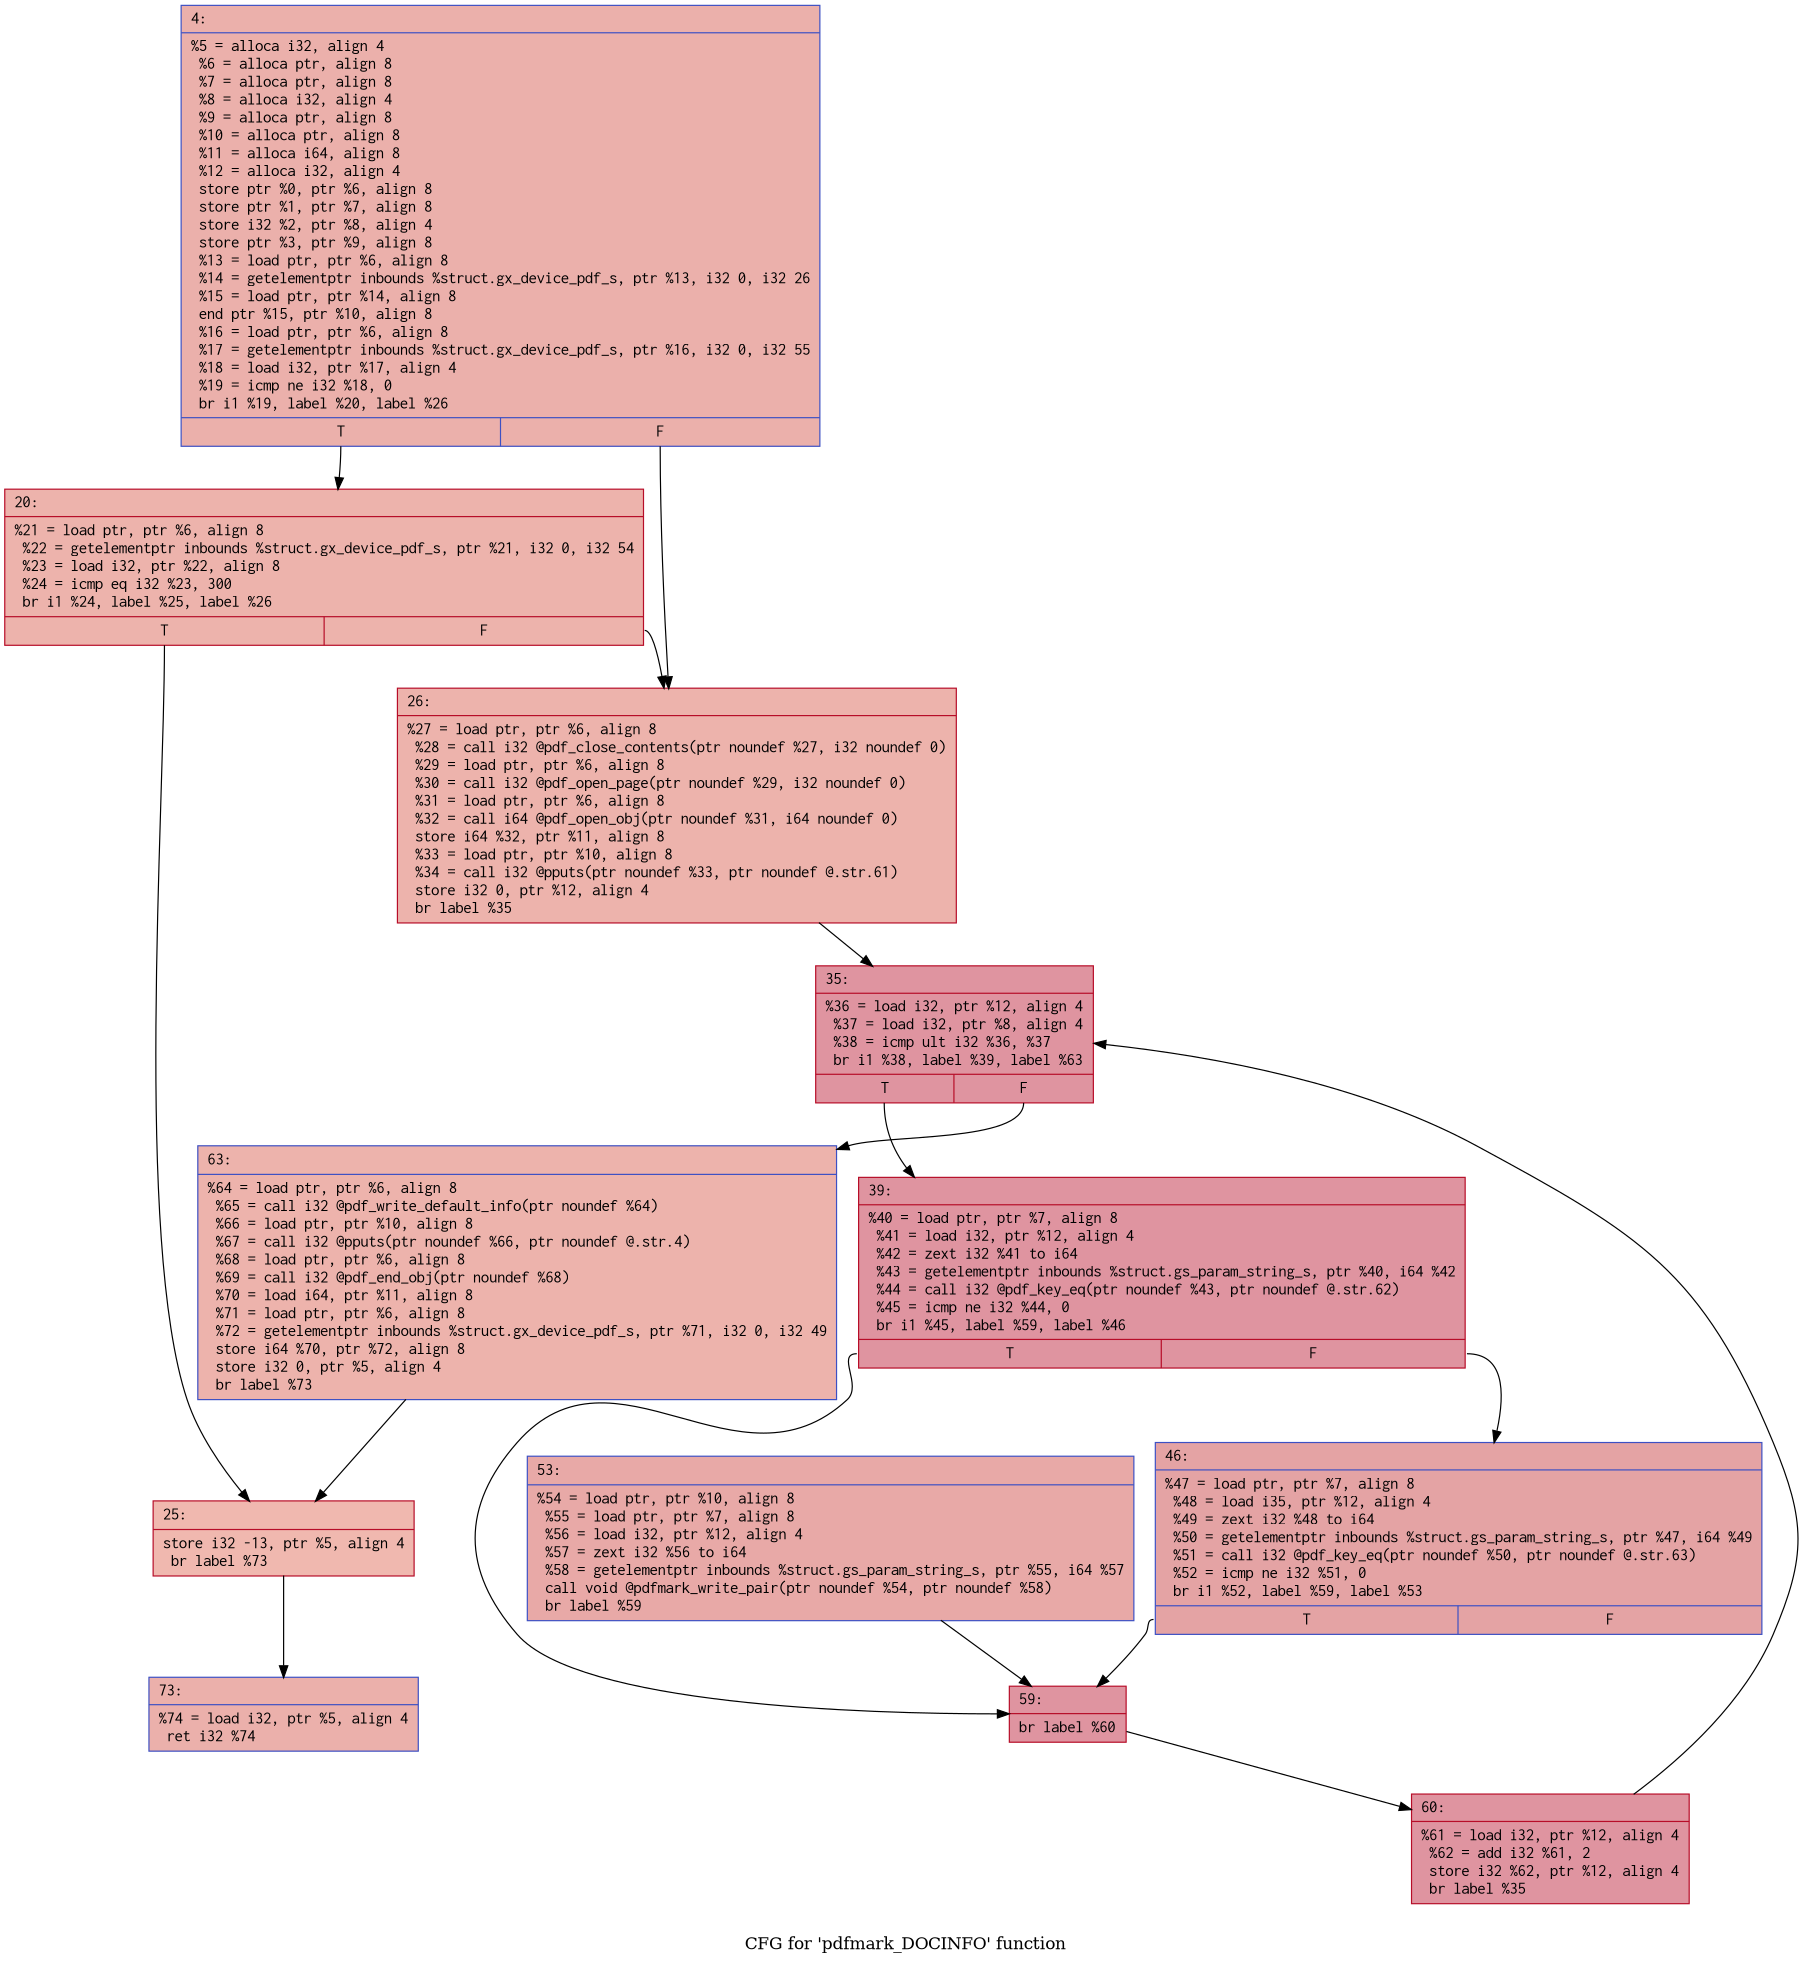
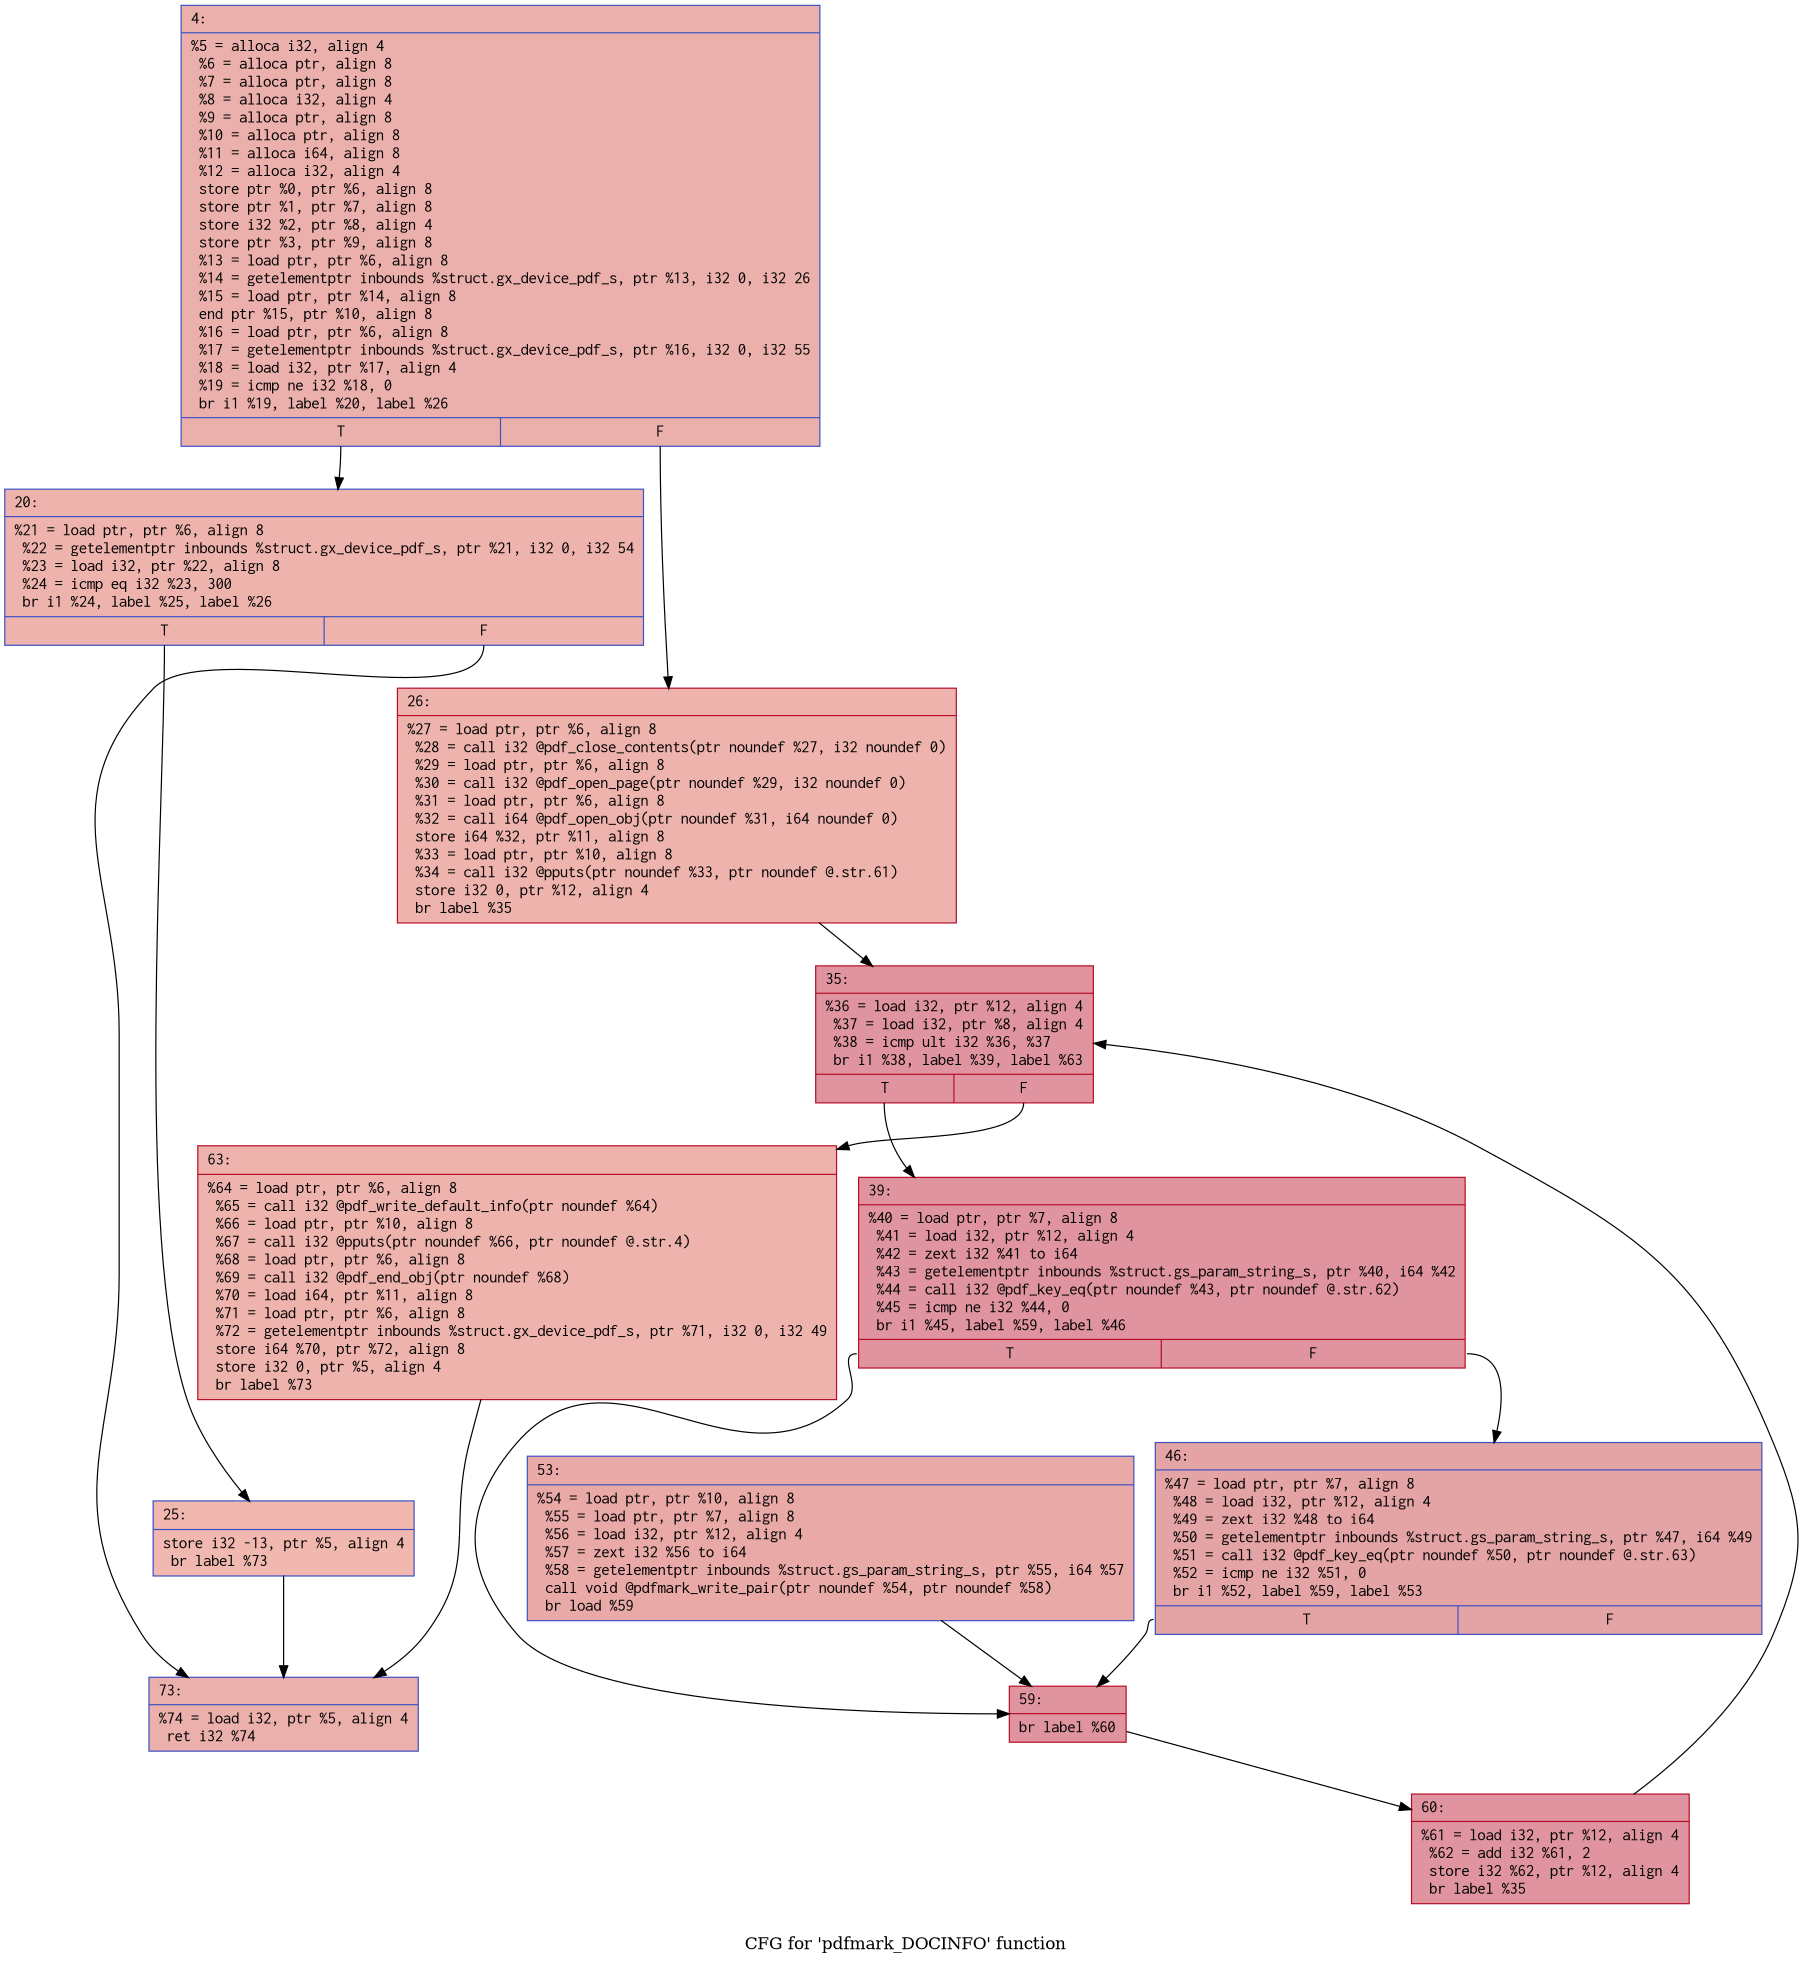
node "20:": color #b70d28ff -> #3d50c3ff
edge "20:" -> "26:": now "20:" -> "73:"
node "63:": color #3d50c3ff -> #b70d28ff
edge "63:" -> "25:": now "63:" -> "73:"
node "46:": text "%48 = load i35, ptr %12, align 4" -> "%48 = load i32, ptr %12, align 4"
node "25:": color #b70d28ff -> #3d50c3ff
node "53:": text "br label %59" -> "br load %59"
